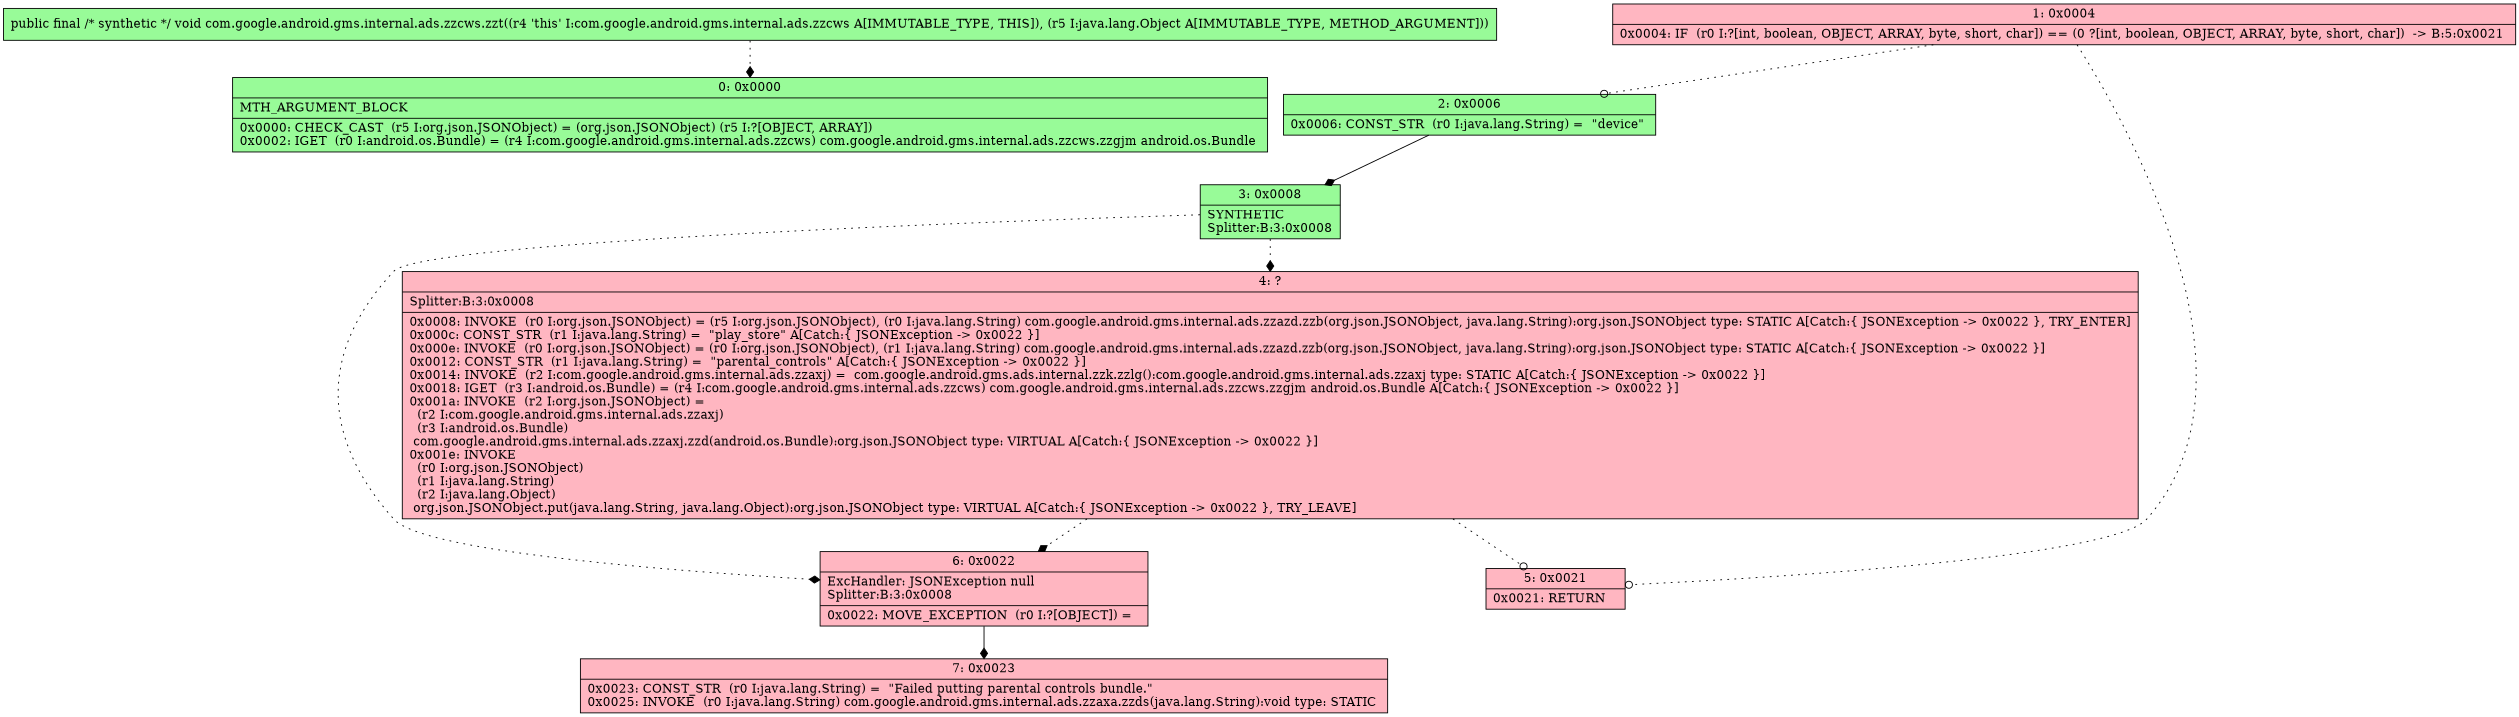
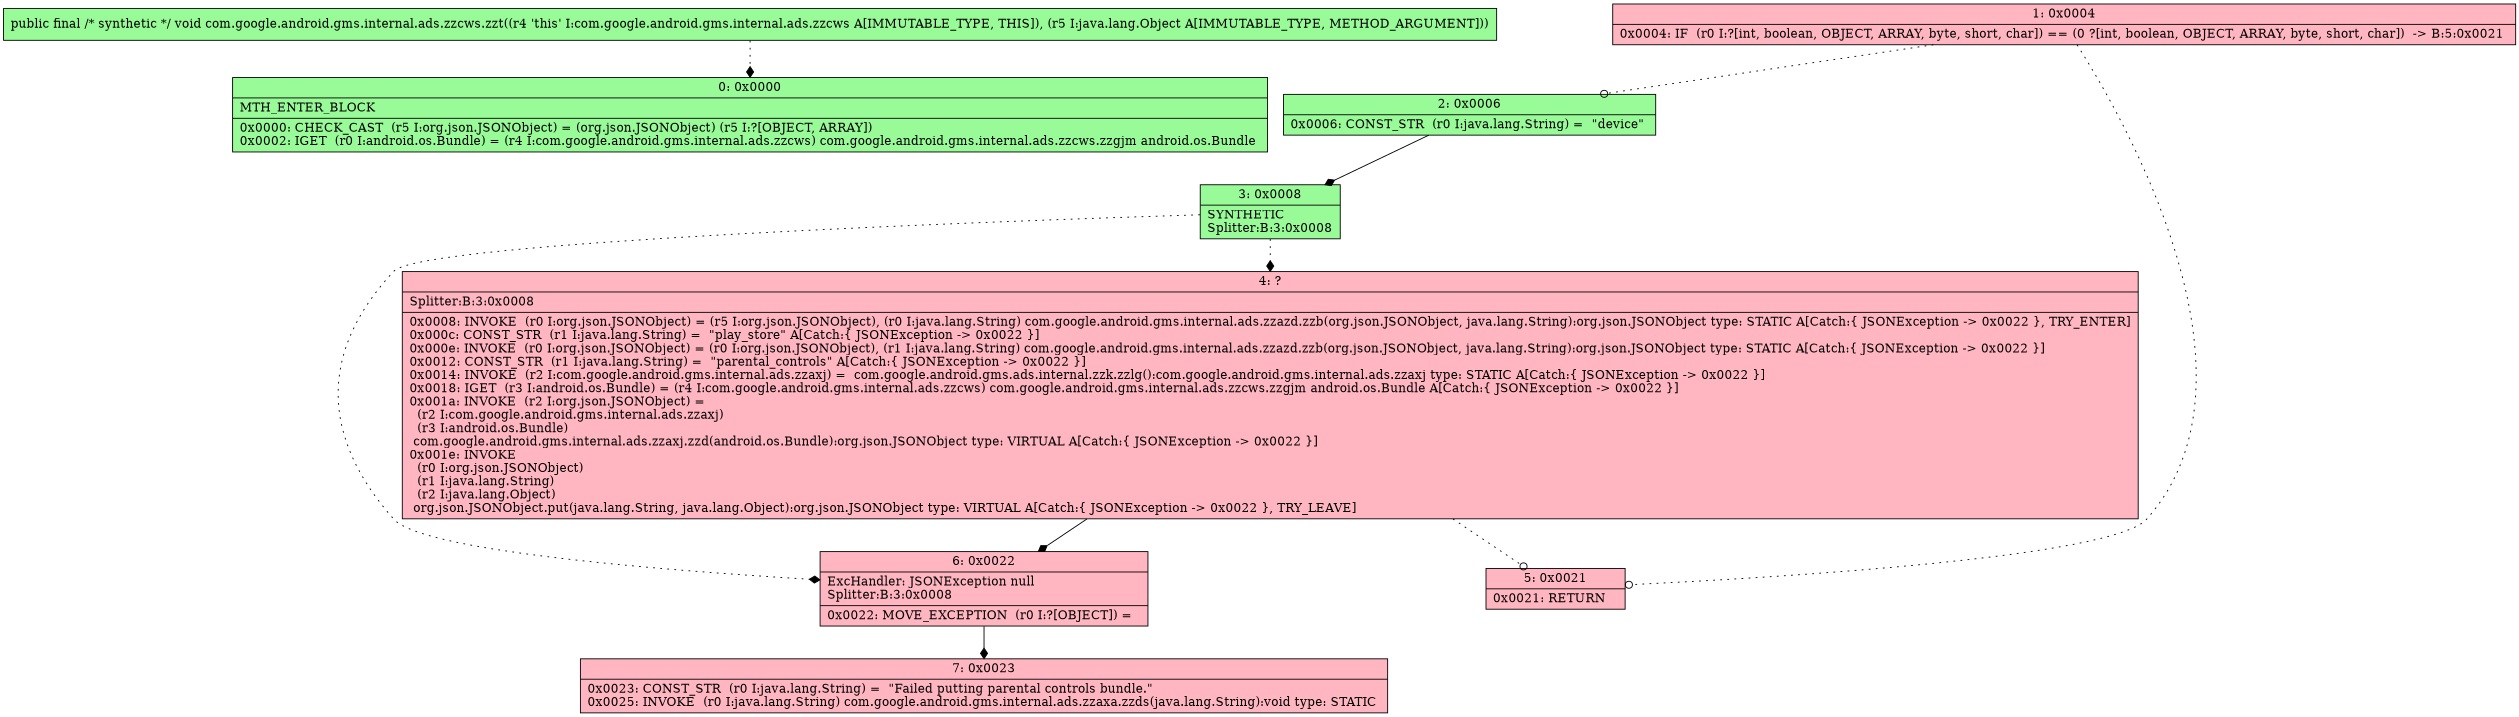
node "0: 0x0000": text "MTH_ARGUMENT_BLOCK" -> "MTH_ENTER_BLOCK"
edge "4: ?" -> "6: 0x0022": style dotted -> solid
